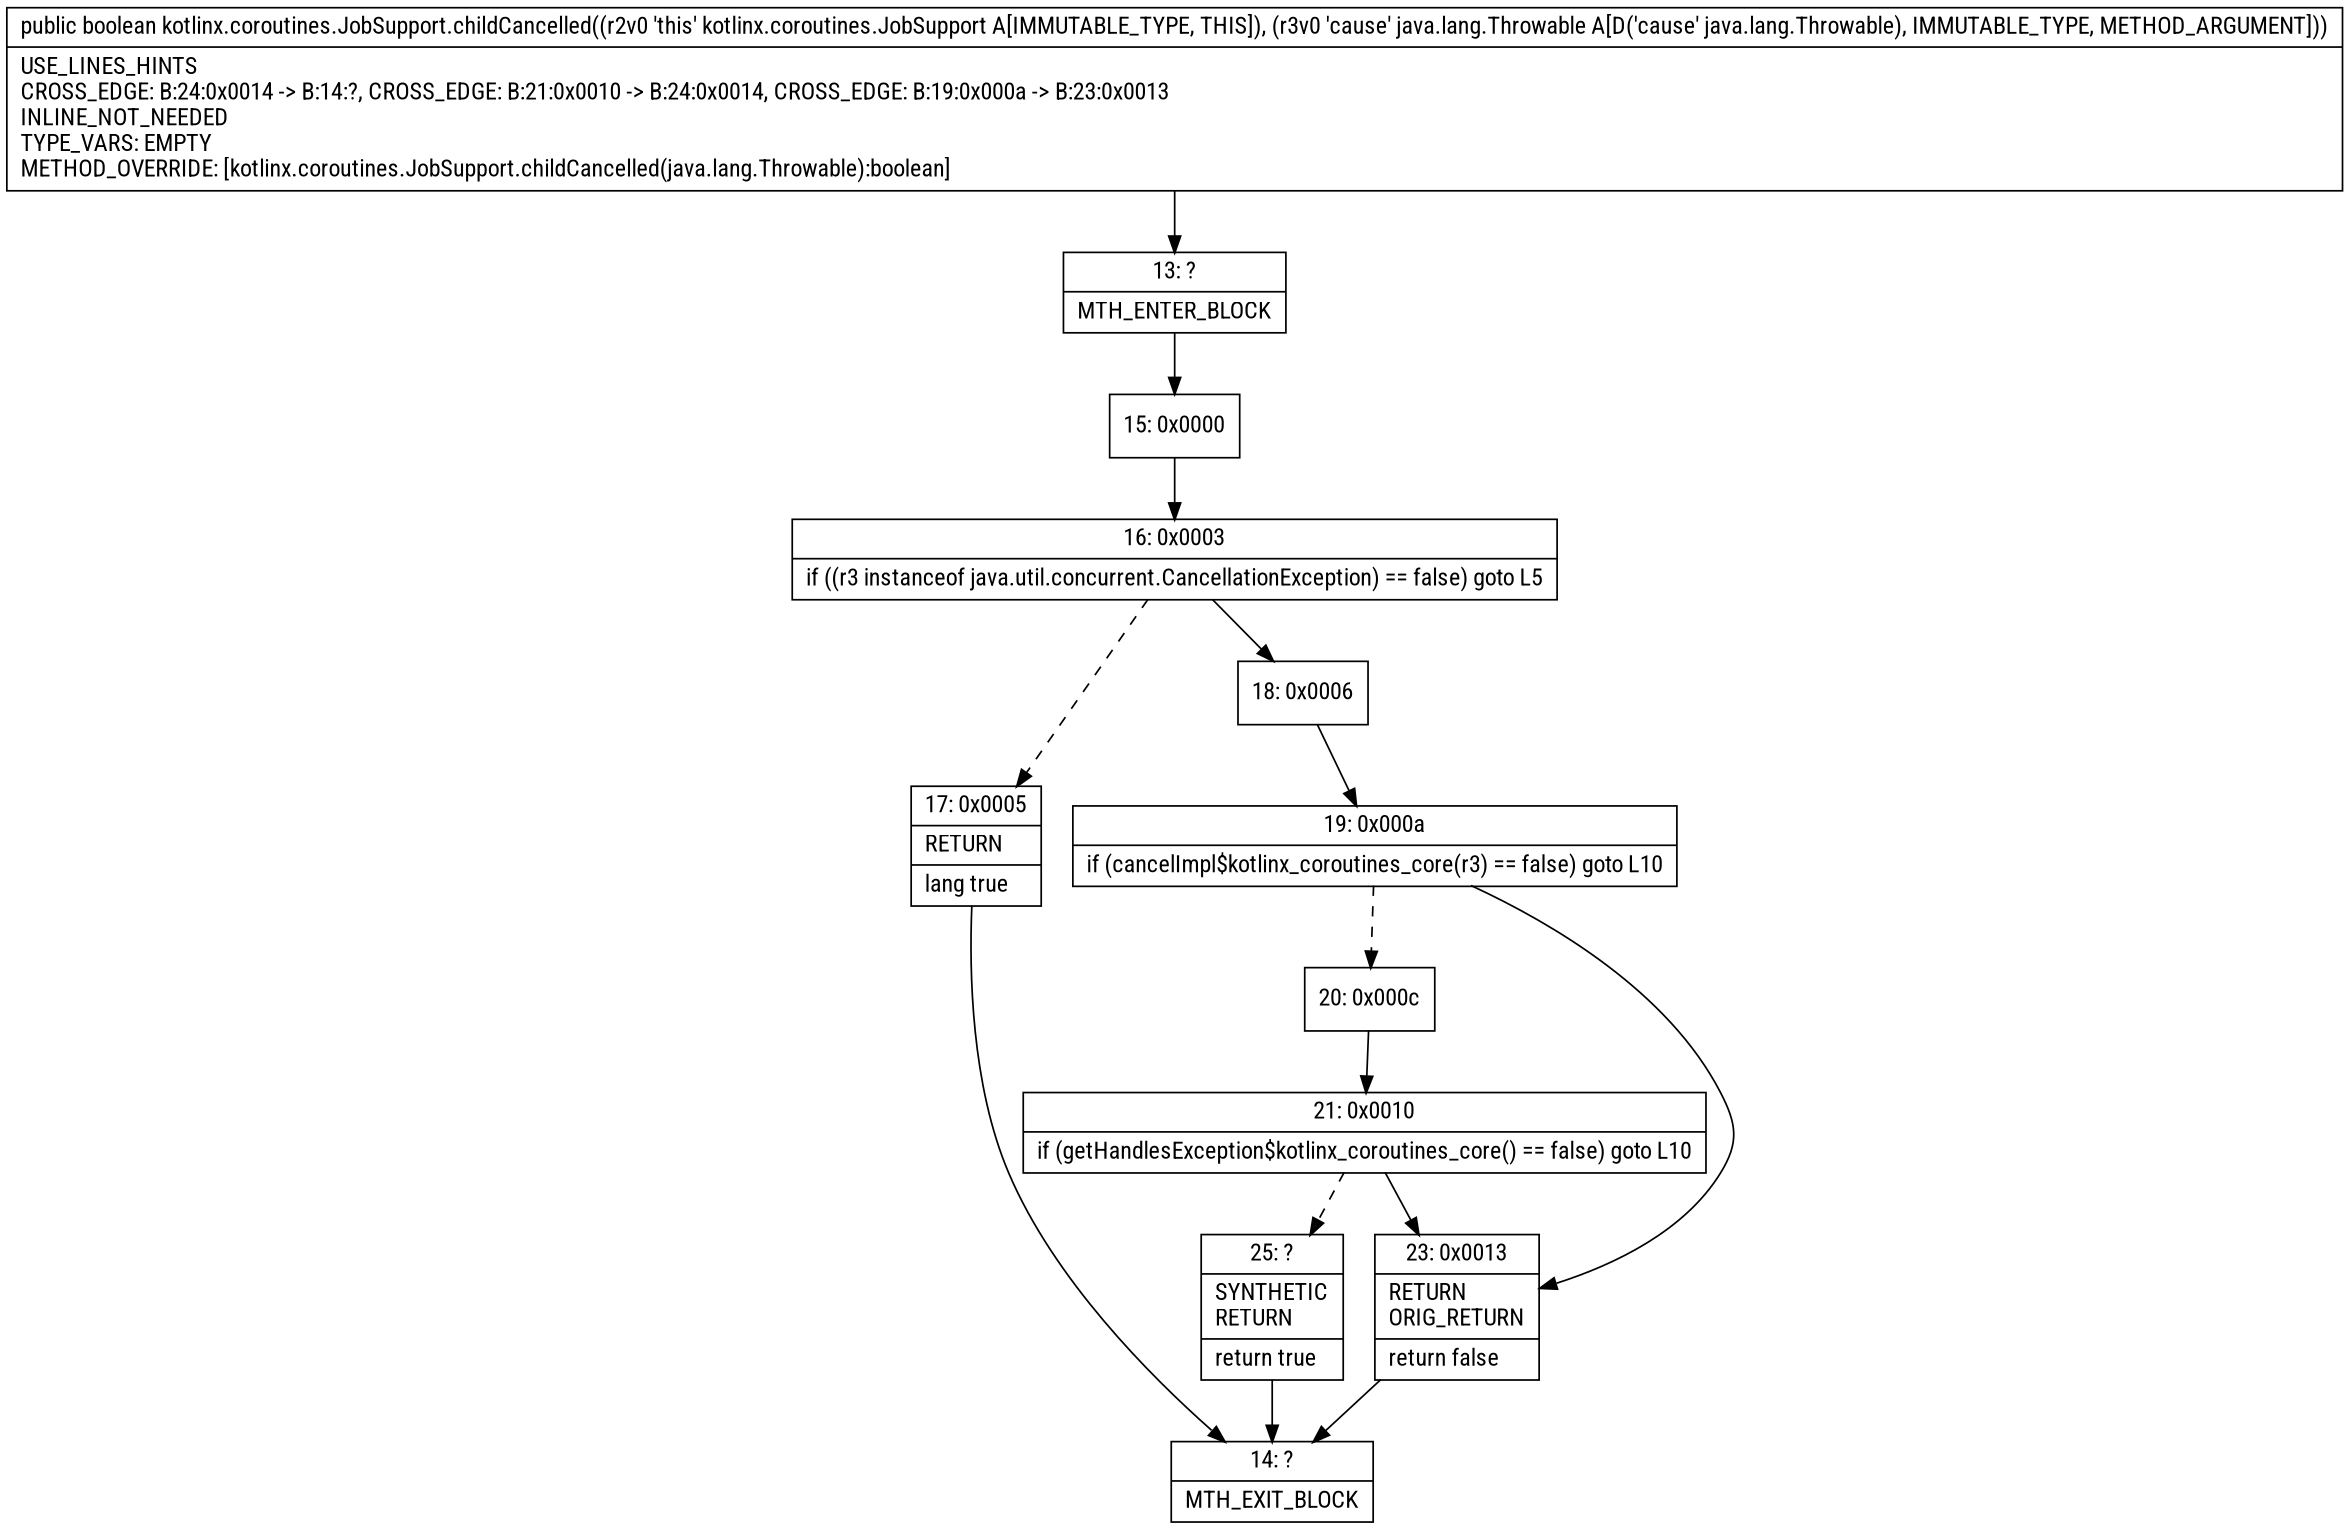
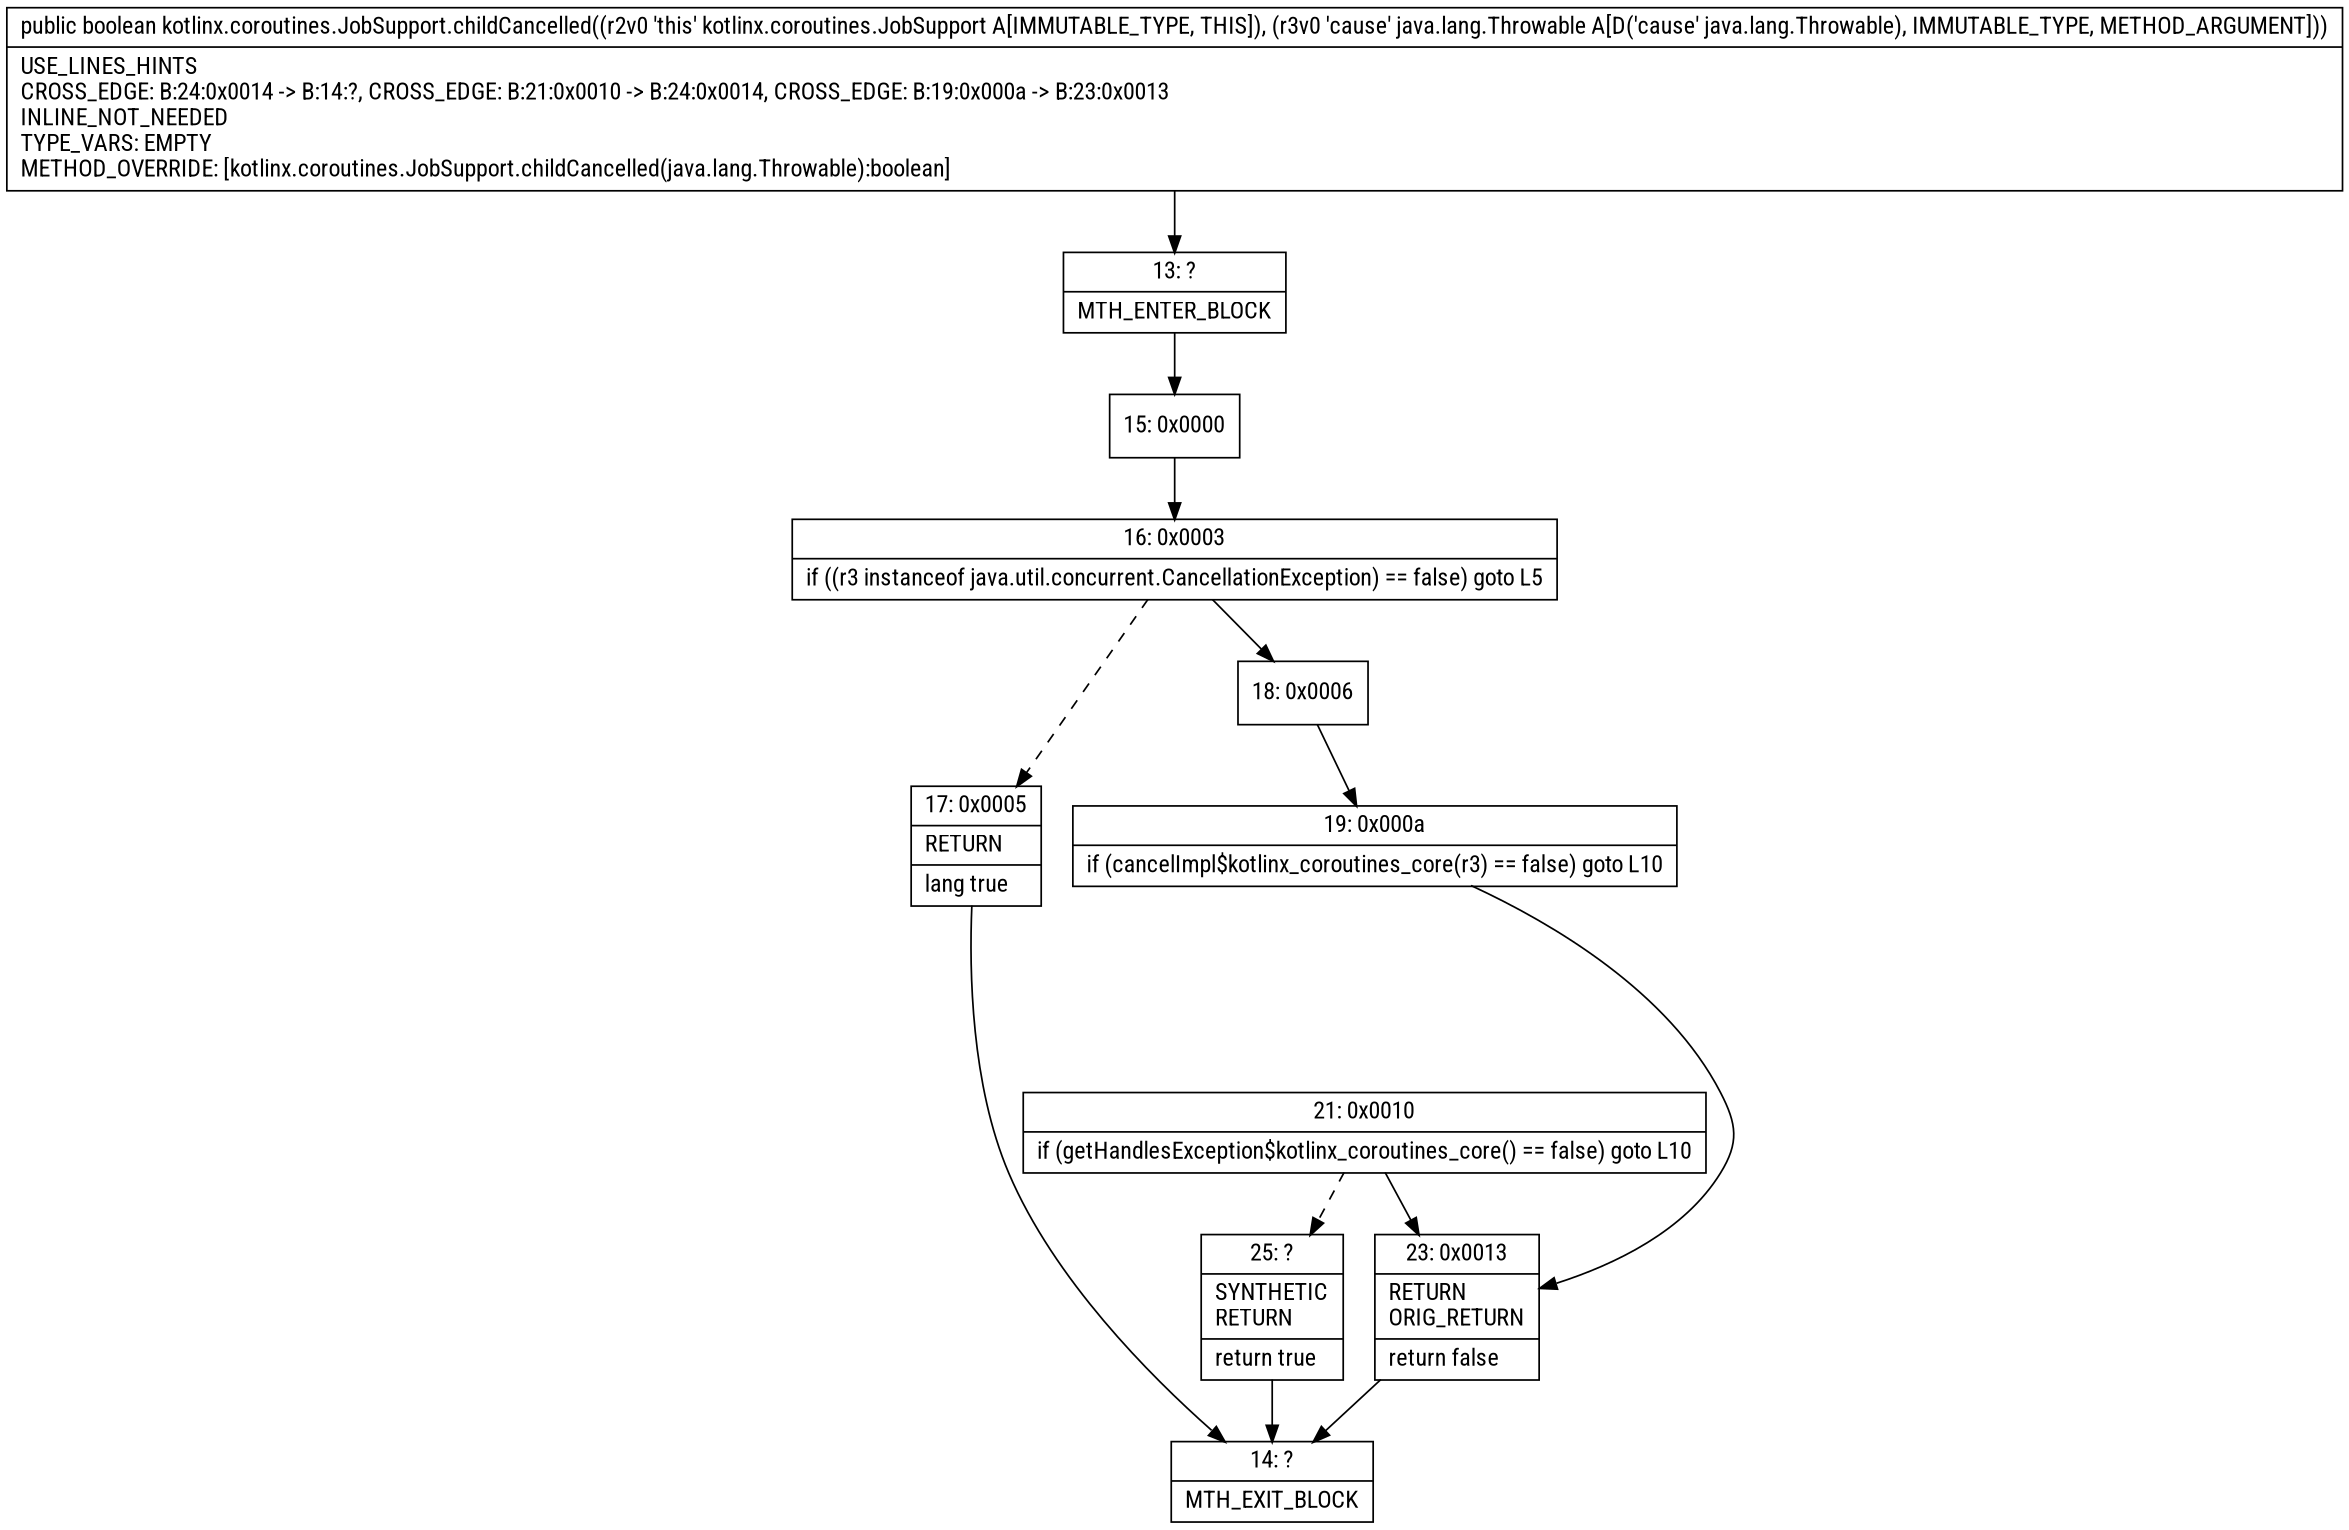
node "20: 0x000c": removed
